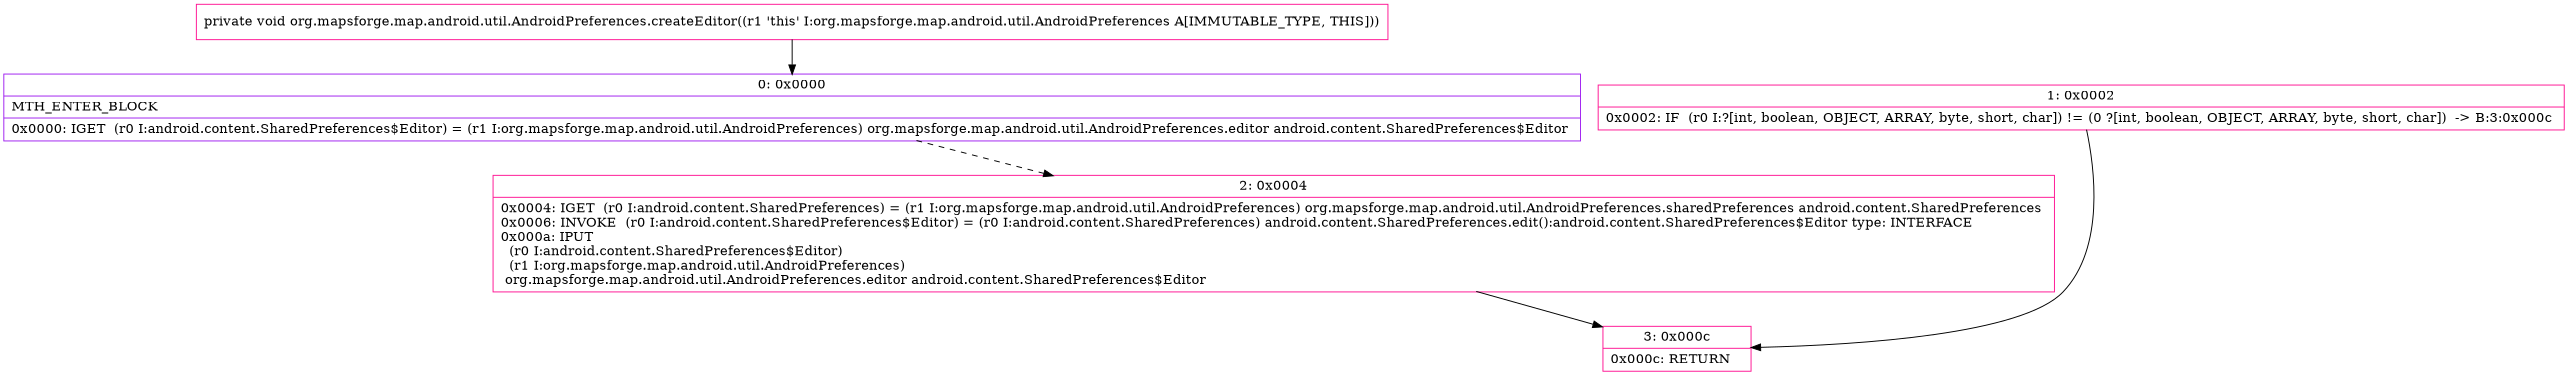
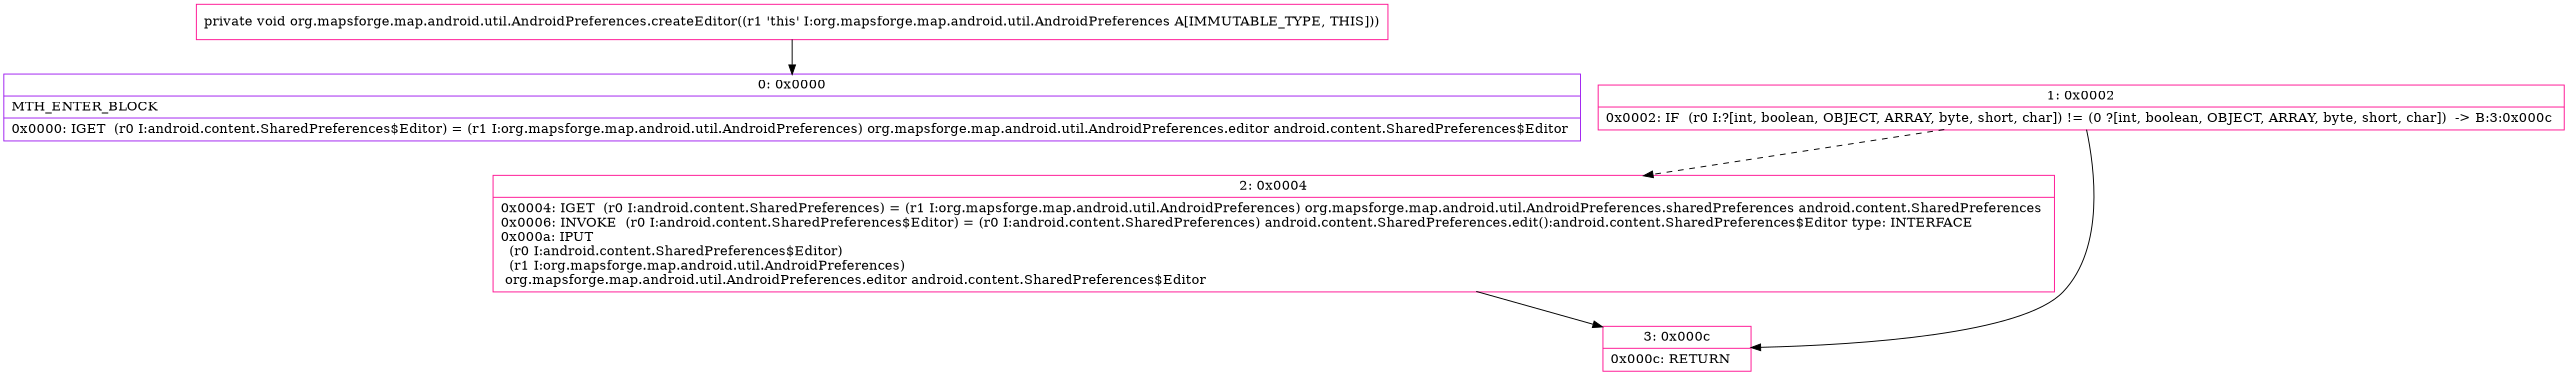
edge "0: 0x0000" -> "2: 0x0004": now "1: 0x0002" -> "2: 0x0004"
